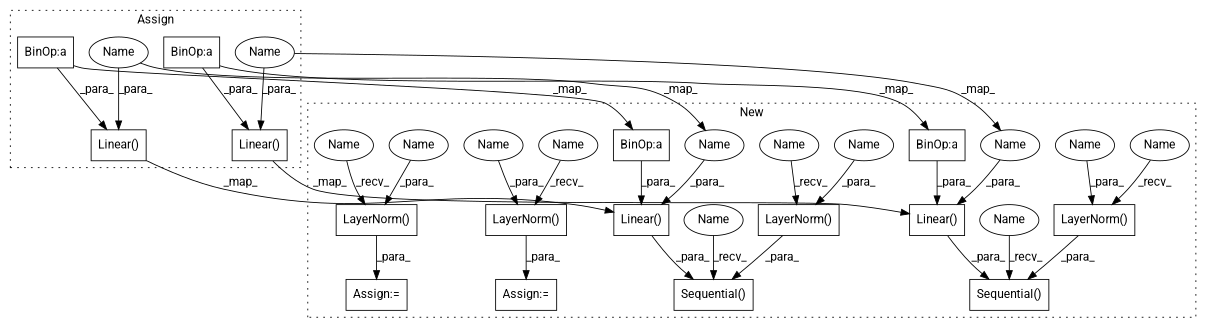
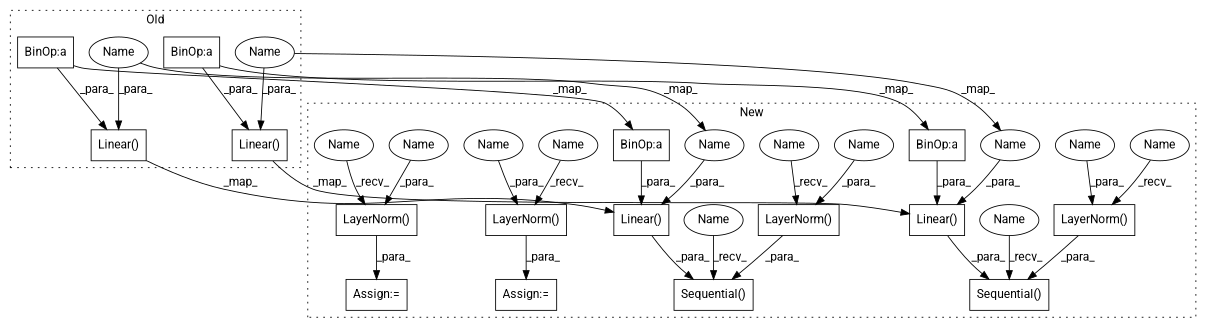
cluster "Assign": label "Assign" -> "Old"
